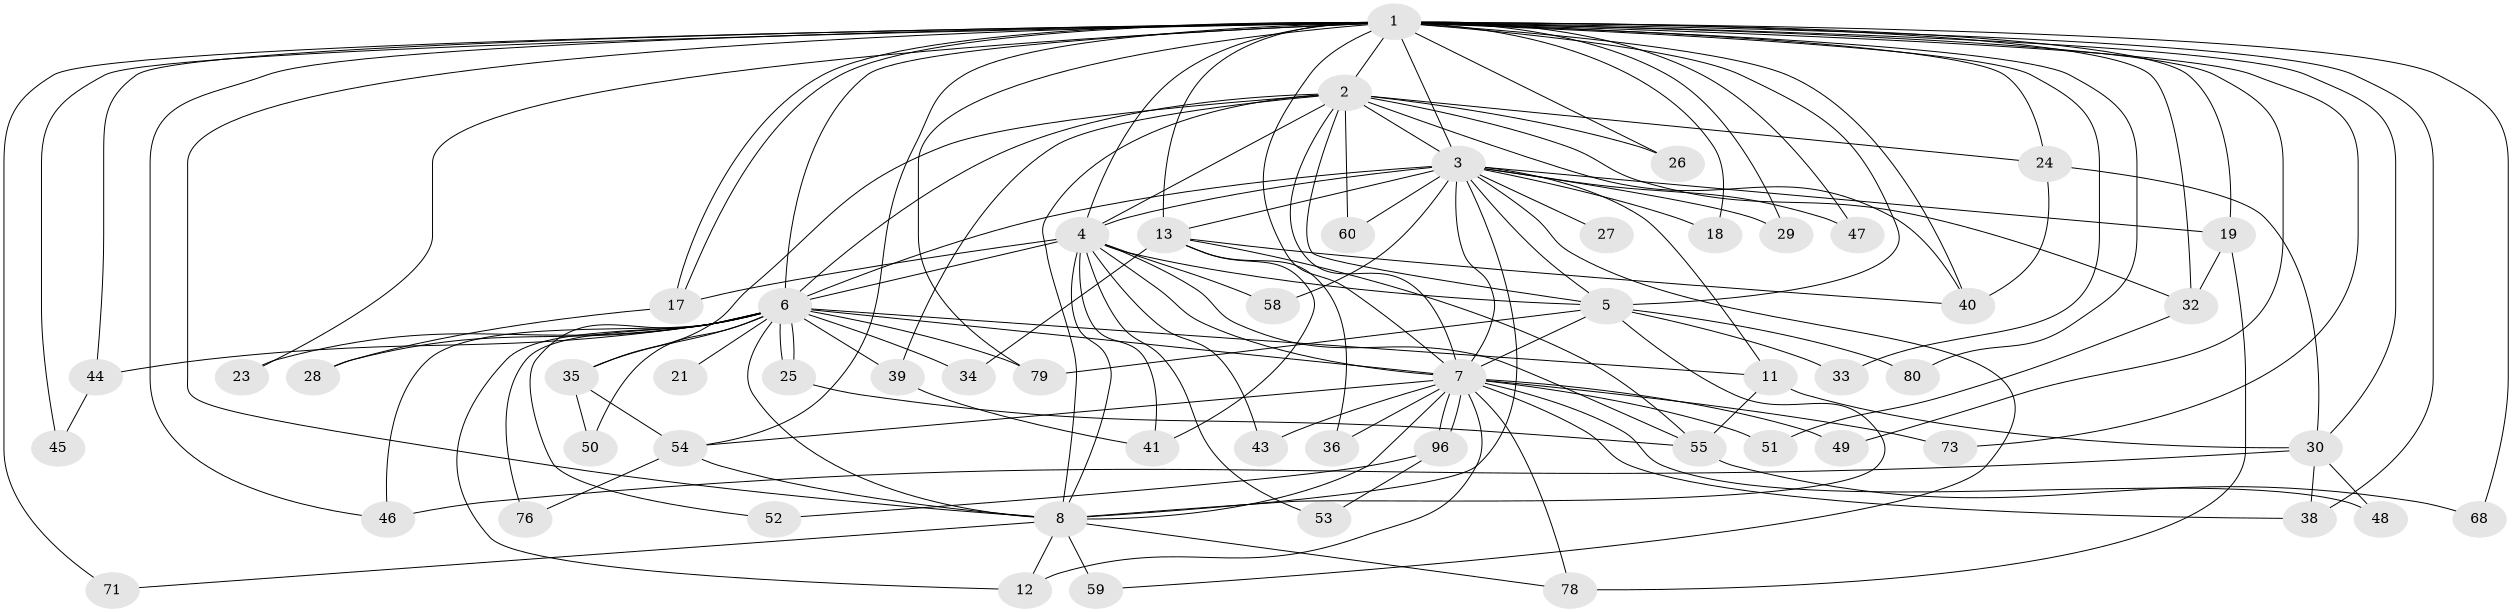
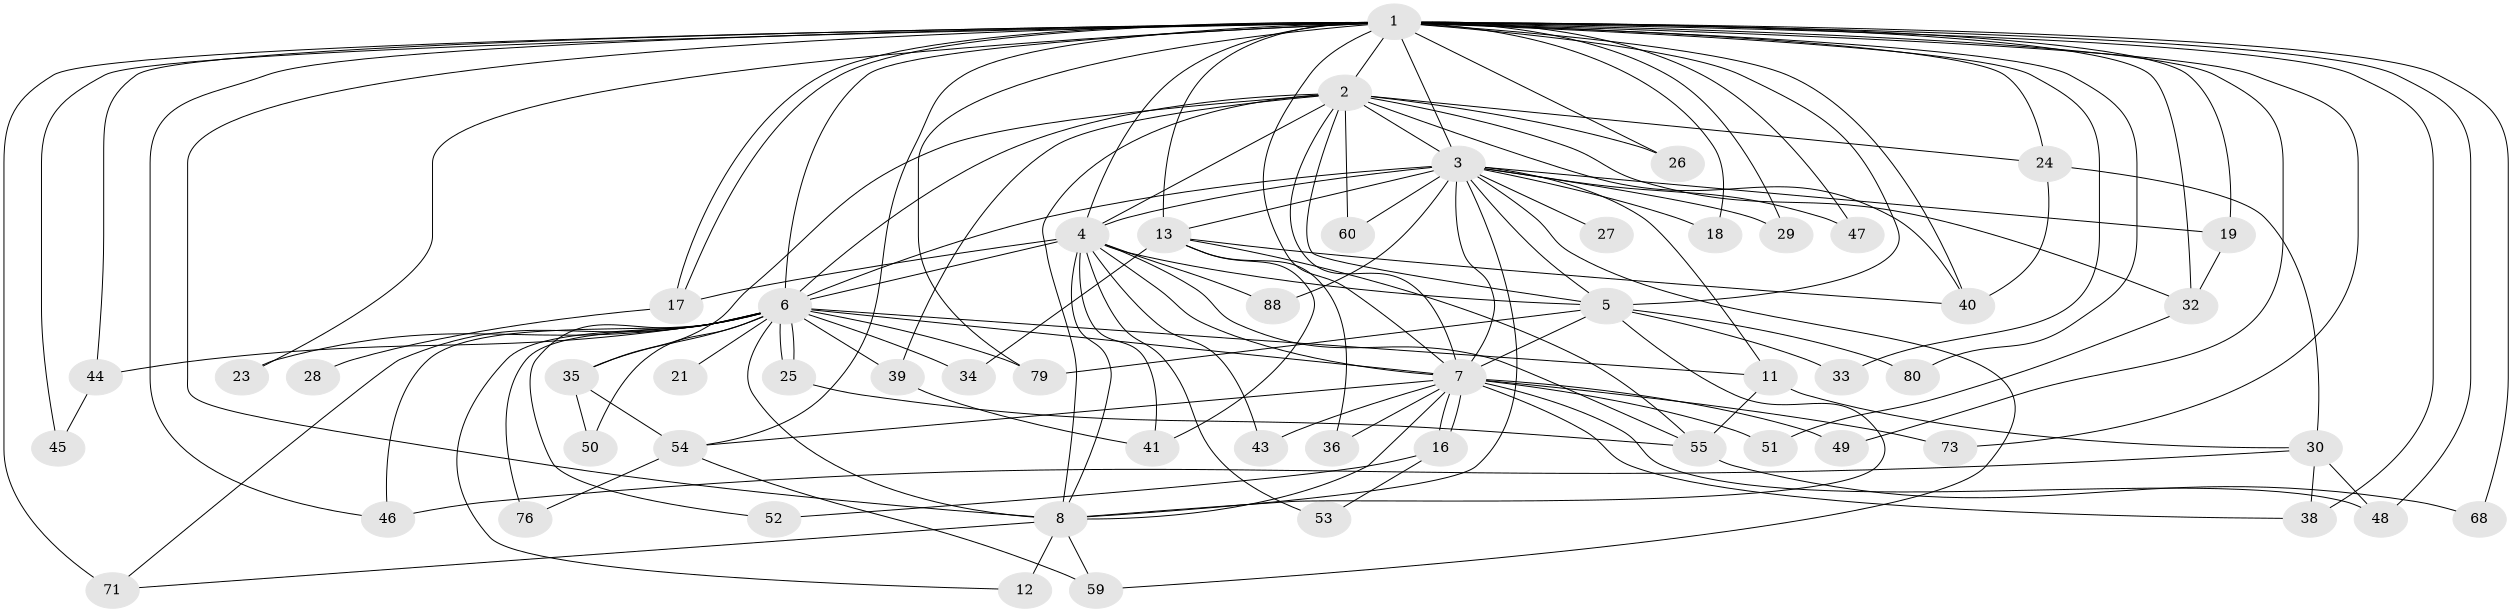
edge "1" -- "30": now "1" -- "48"
node "58": label "58" -> "88"
edge "6" -- "28": now "6" -- "71"
node "96": label "96" -> "16"
edge "54" -- "8": now "54" -- "59"
edge "7" -- "12": removed
node "78": removed
